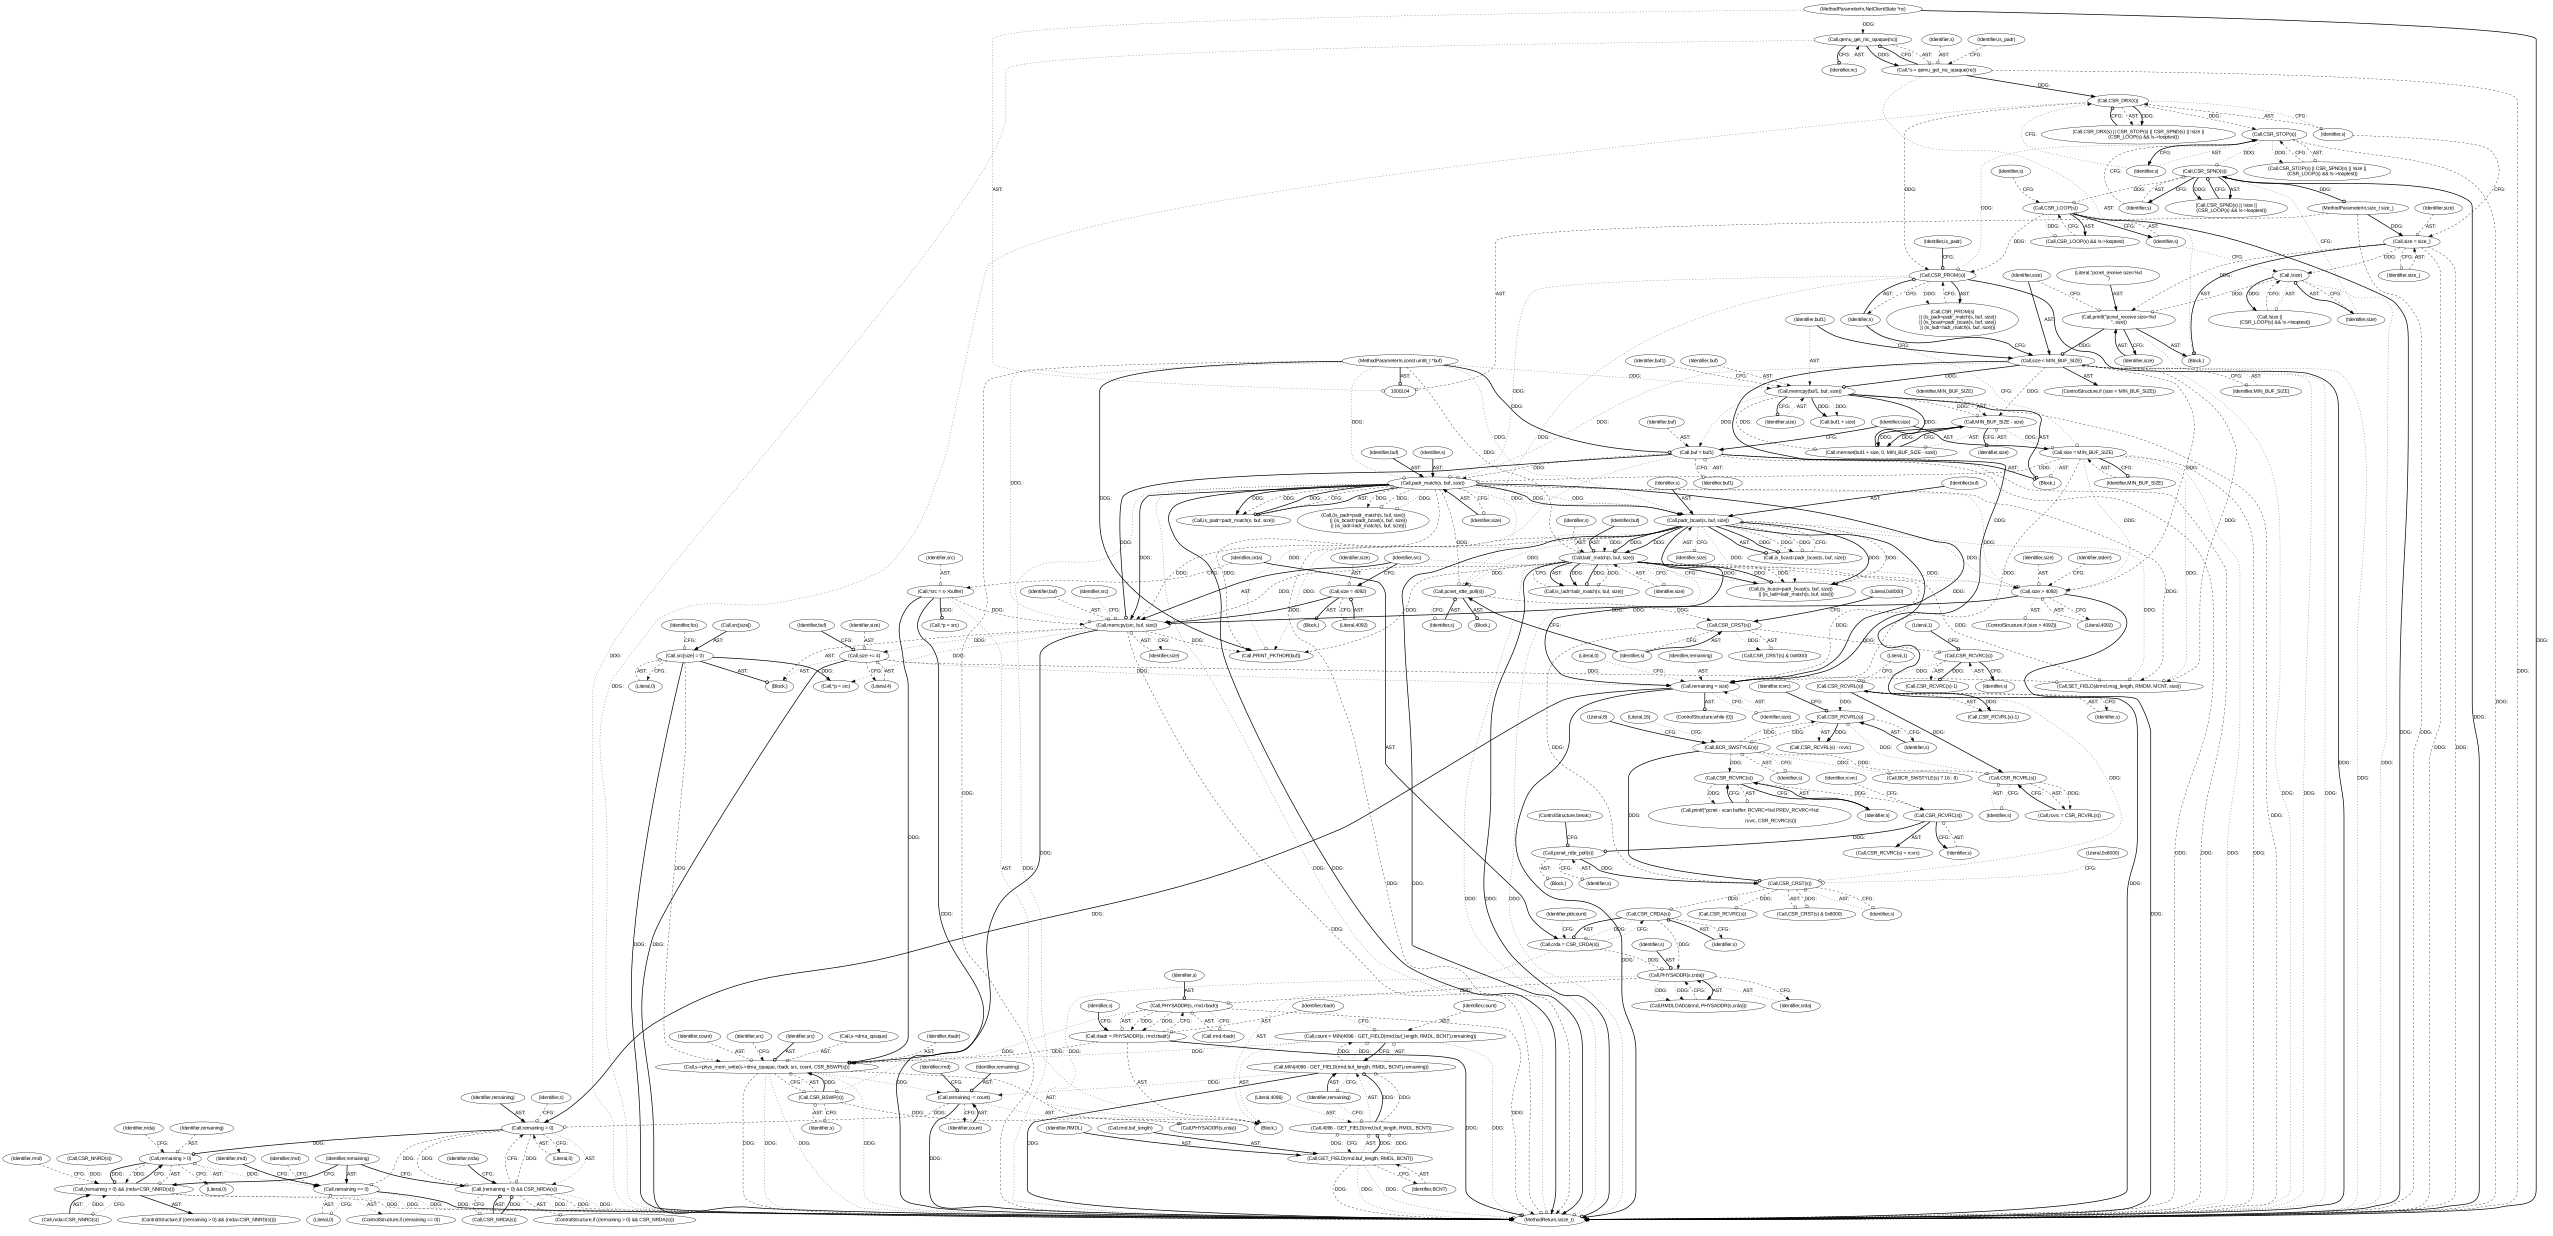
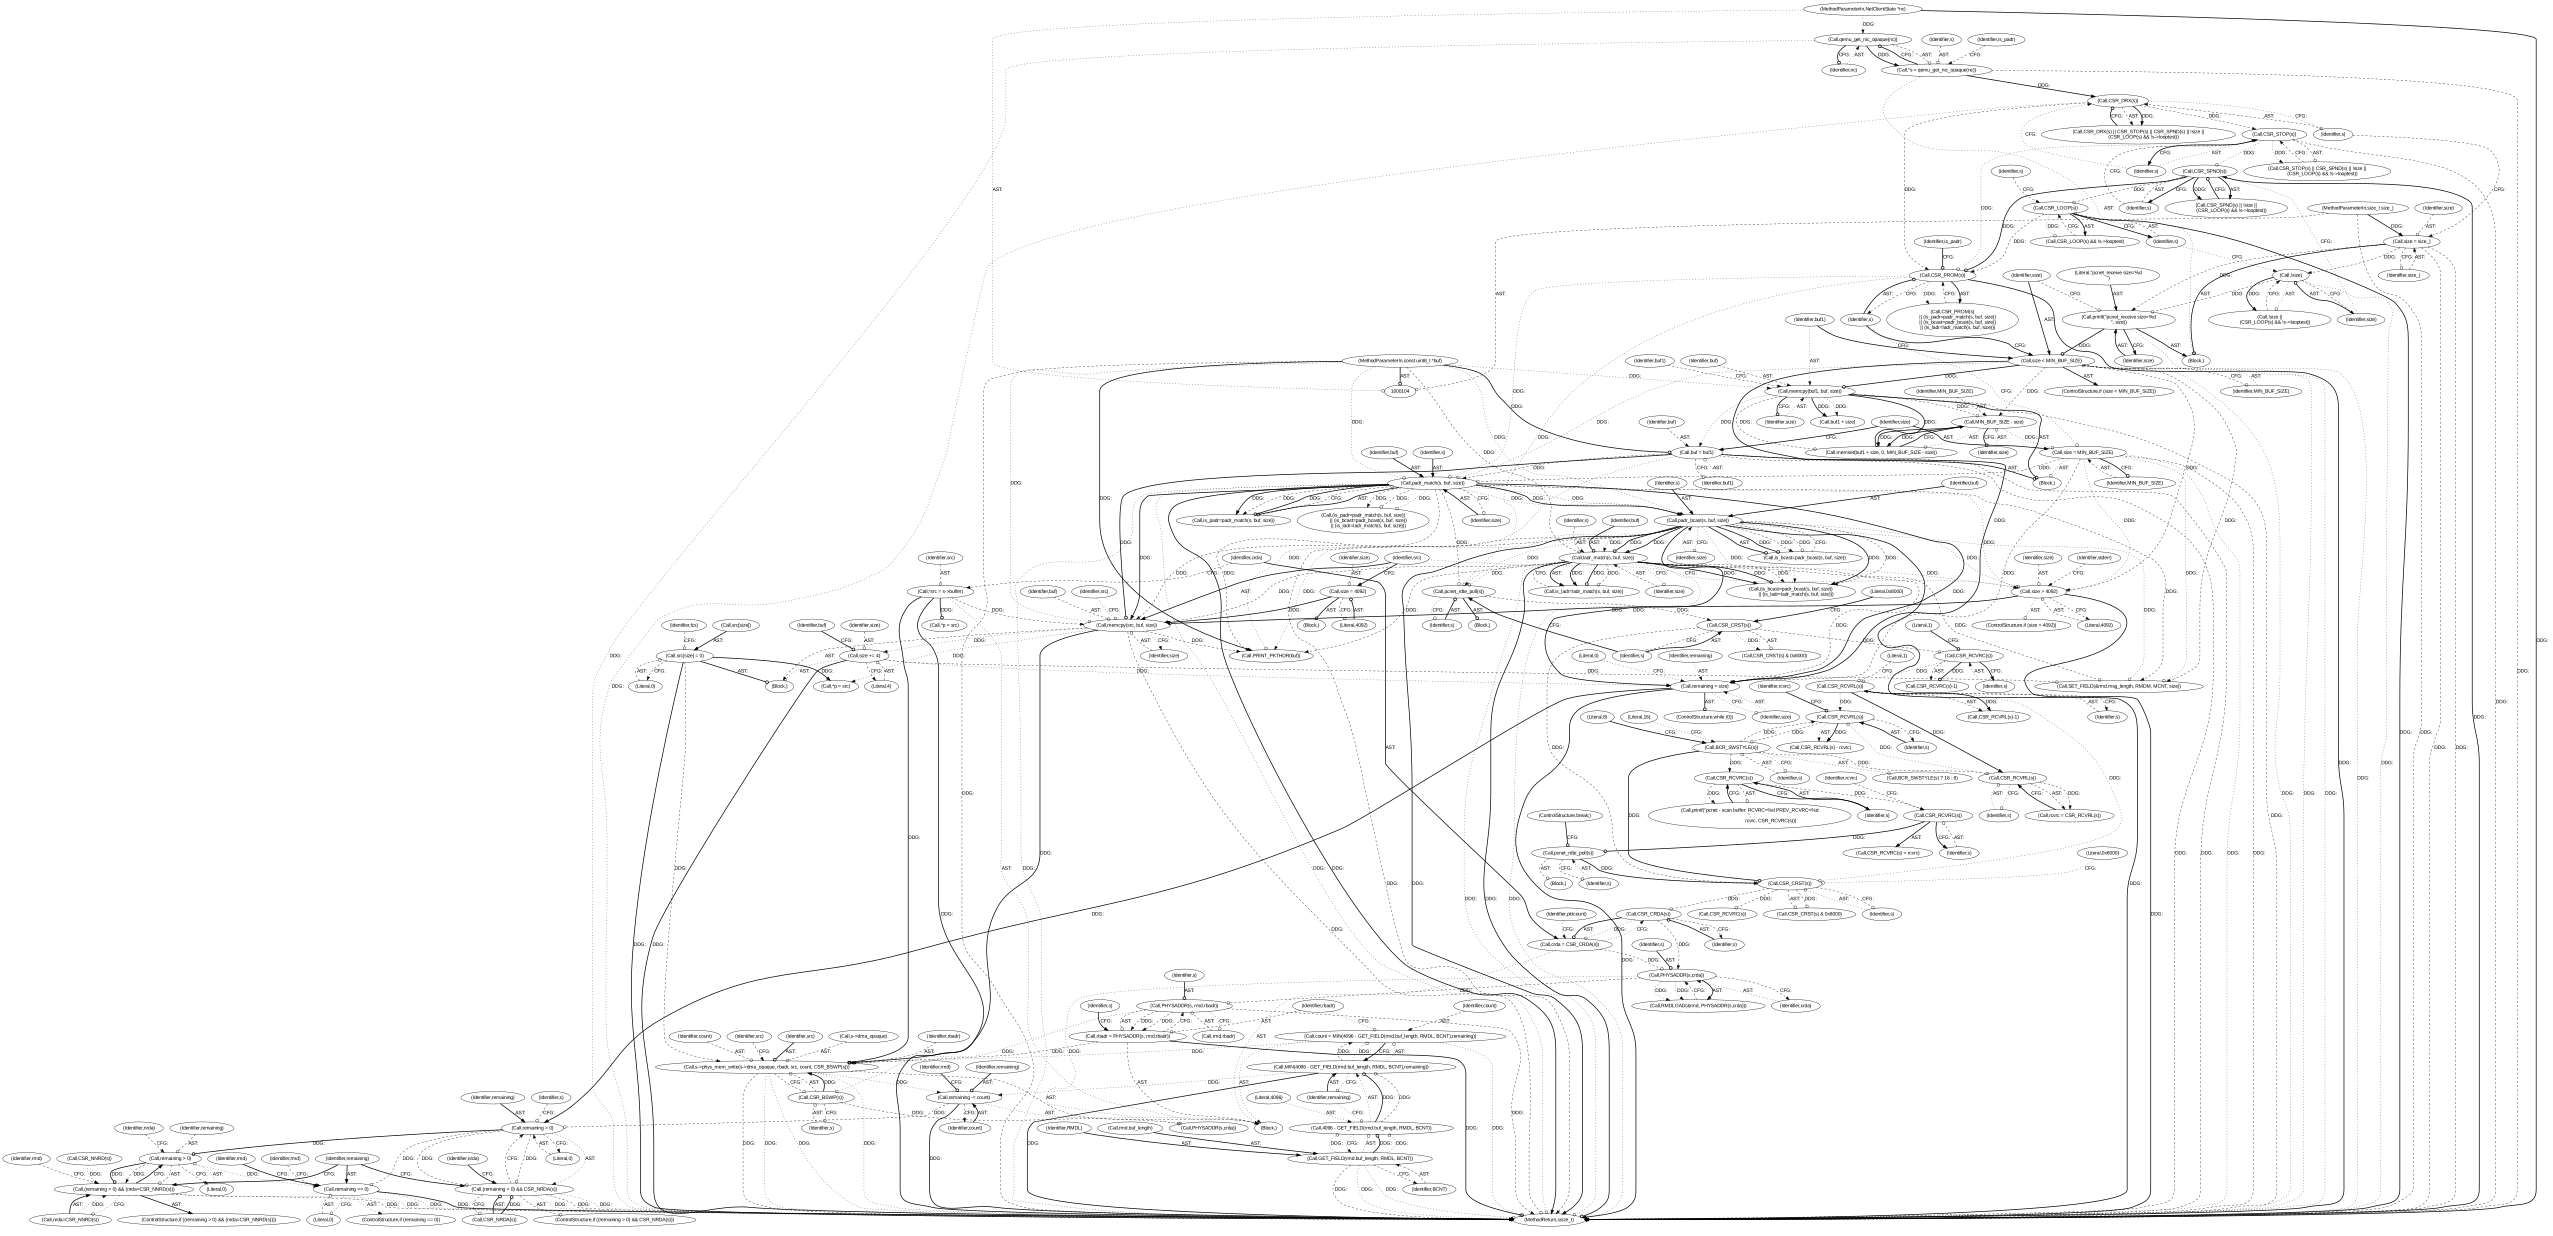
edge "(Call,CSR_SPND(s))" -> "(MethodParameterIn,size_t size_)": now "(Call,CSR_SPND(s))" -> "(Call,CSR_PROM(s))"
edge "(Call,BCR_SWSTYLE(s))" -> "(Call,BCR_SWSTYLE(s) ? 16 : 8)": label "DDG: " -> "AST: "
